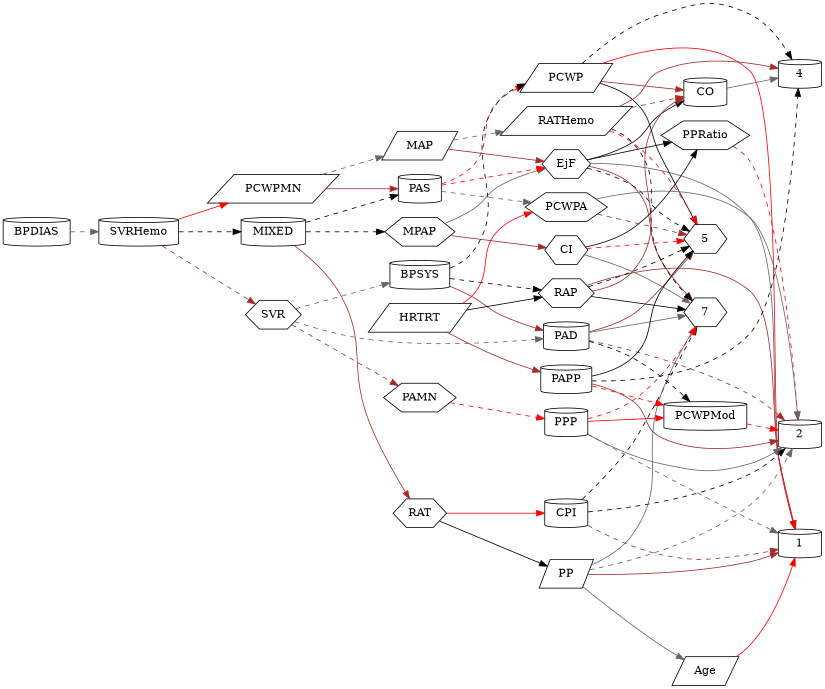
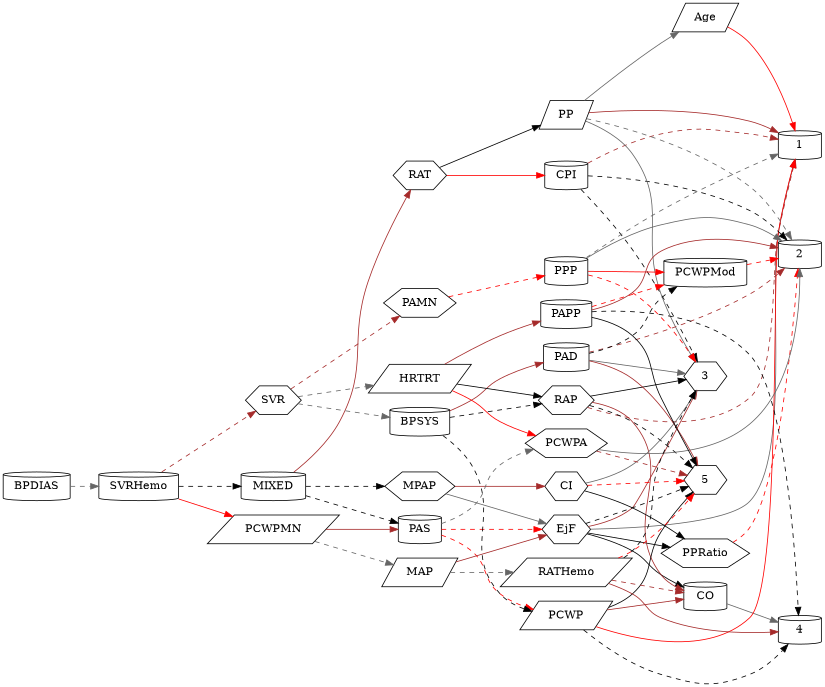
node "7": label "7" -> "3"
edge "RAP" -> "1": style solid -> dashed
edge "SVR" -> "PAD": now "SVR" -> "HRTRT"
